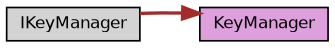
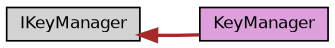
edge "IKeyManager" -> "KeyManager": reversed
